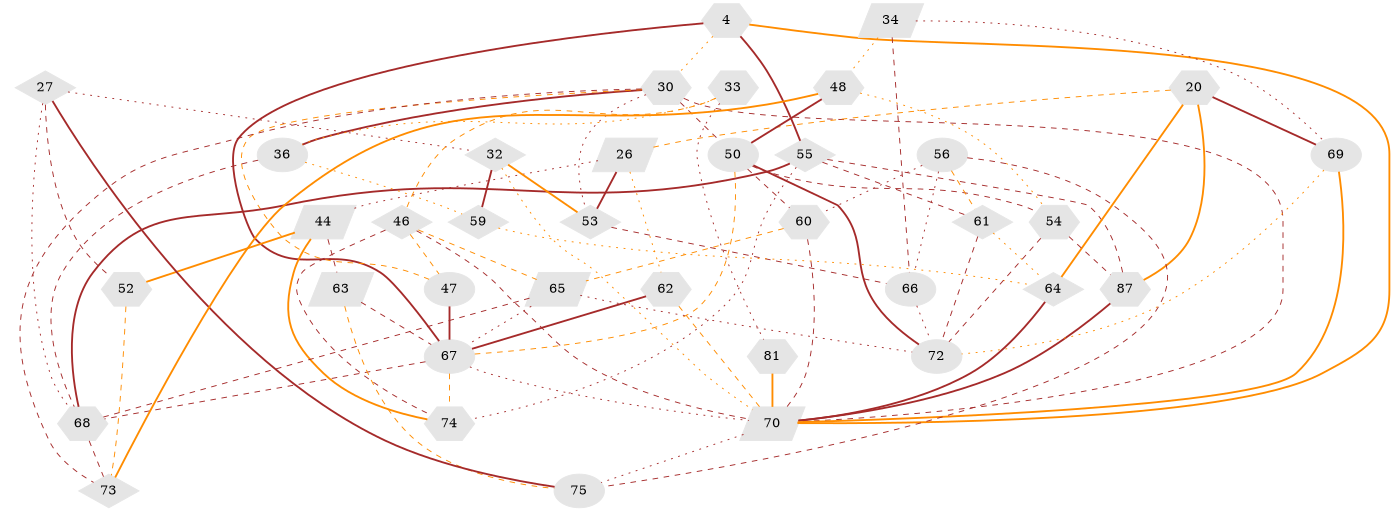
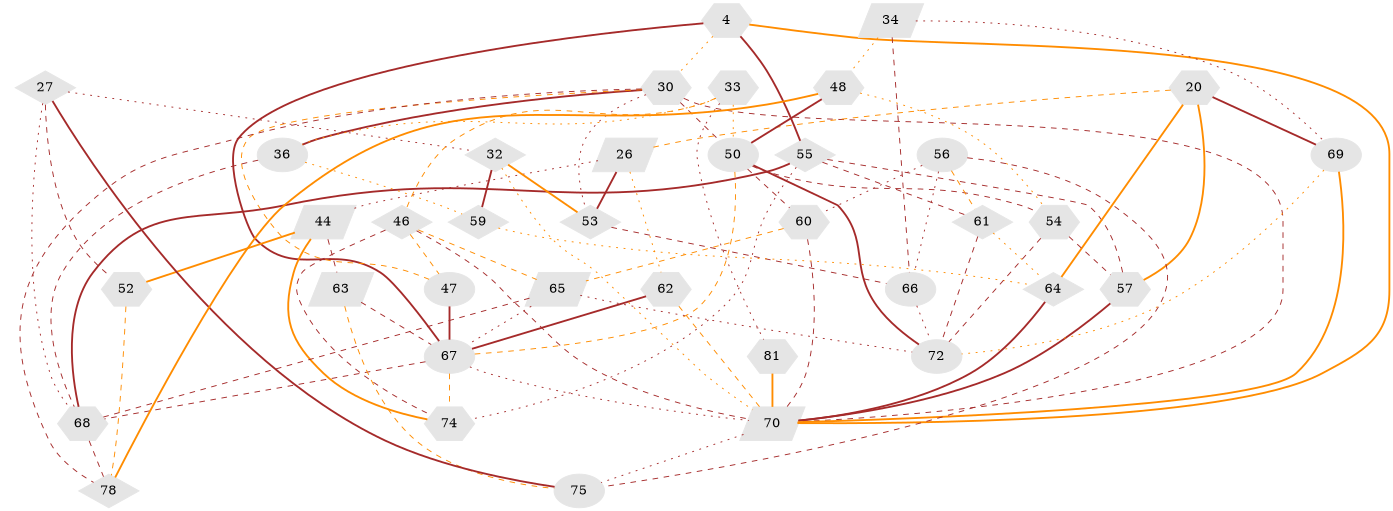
edge "33" -- "50": added
node "87": label "87" -> "57"
node "73": label "73" -> "78"
